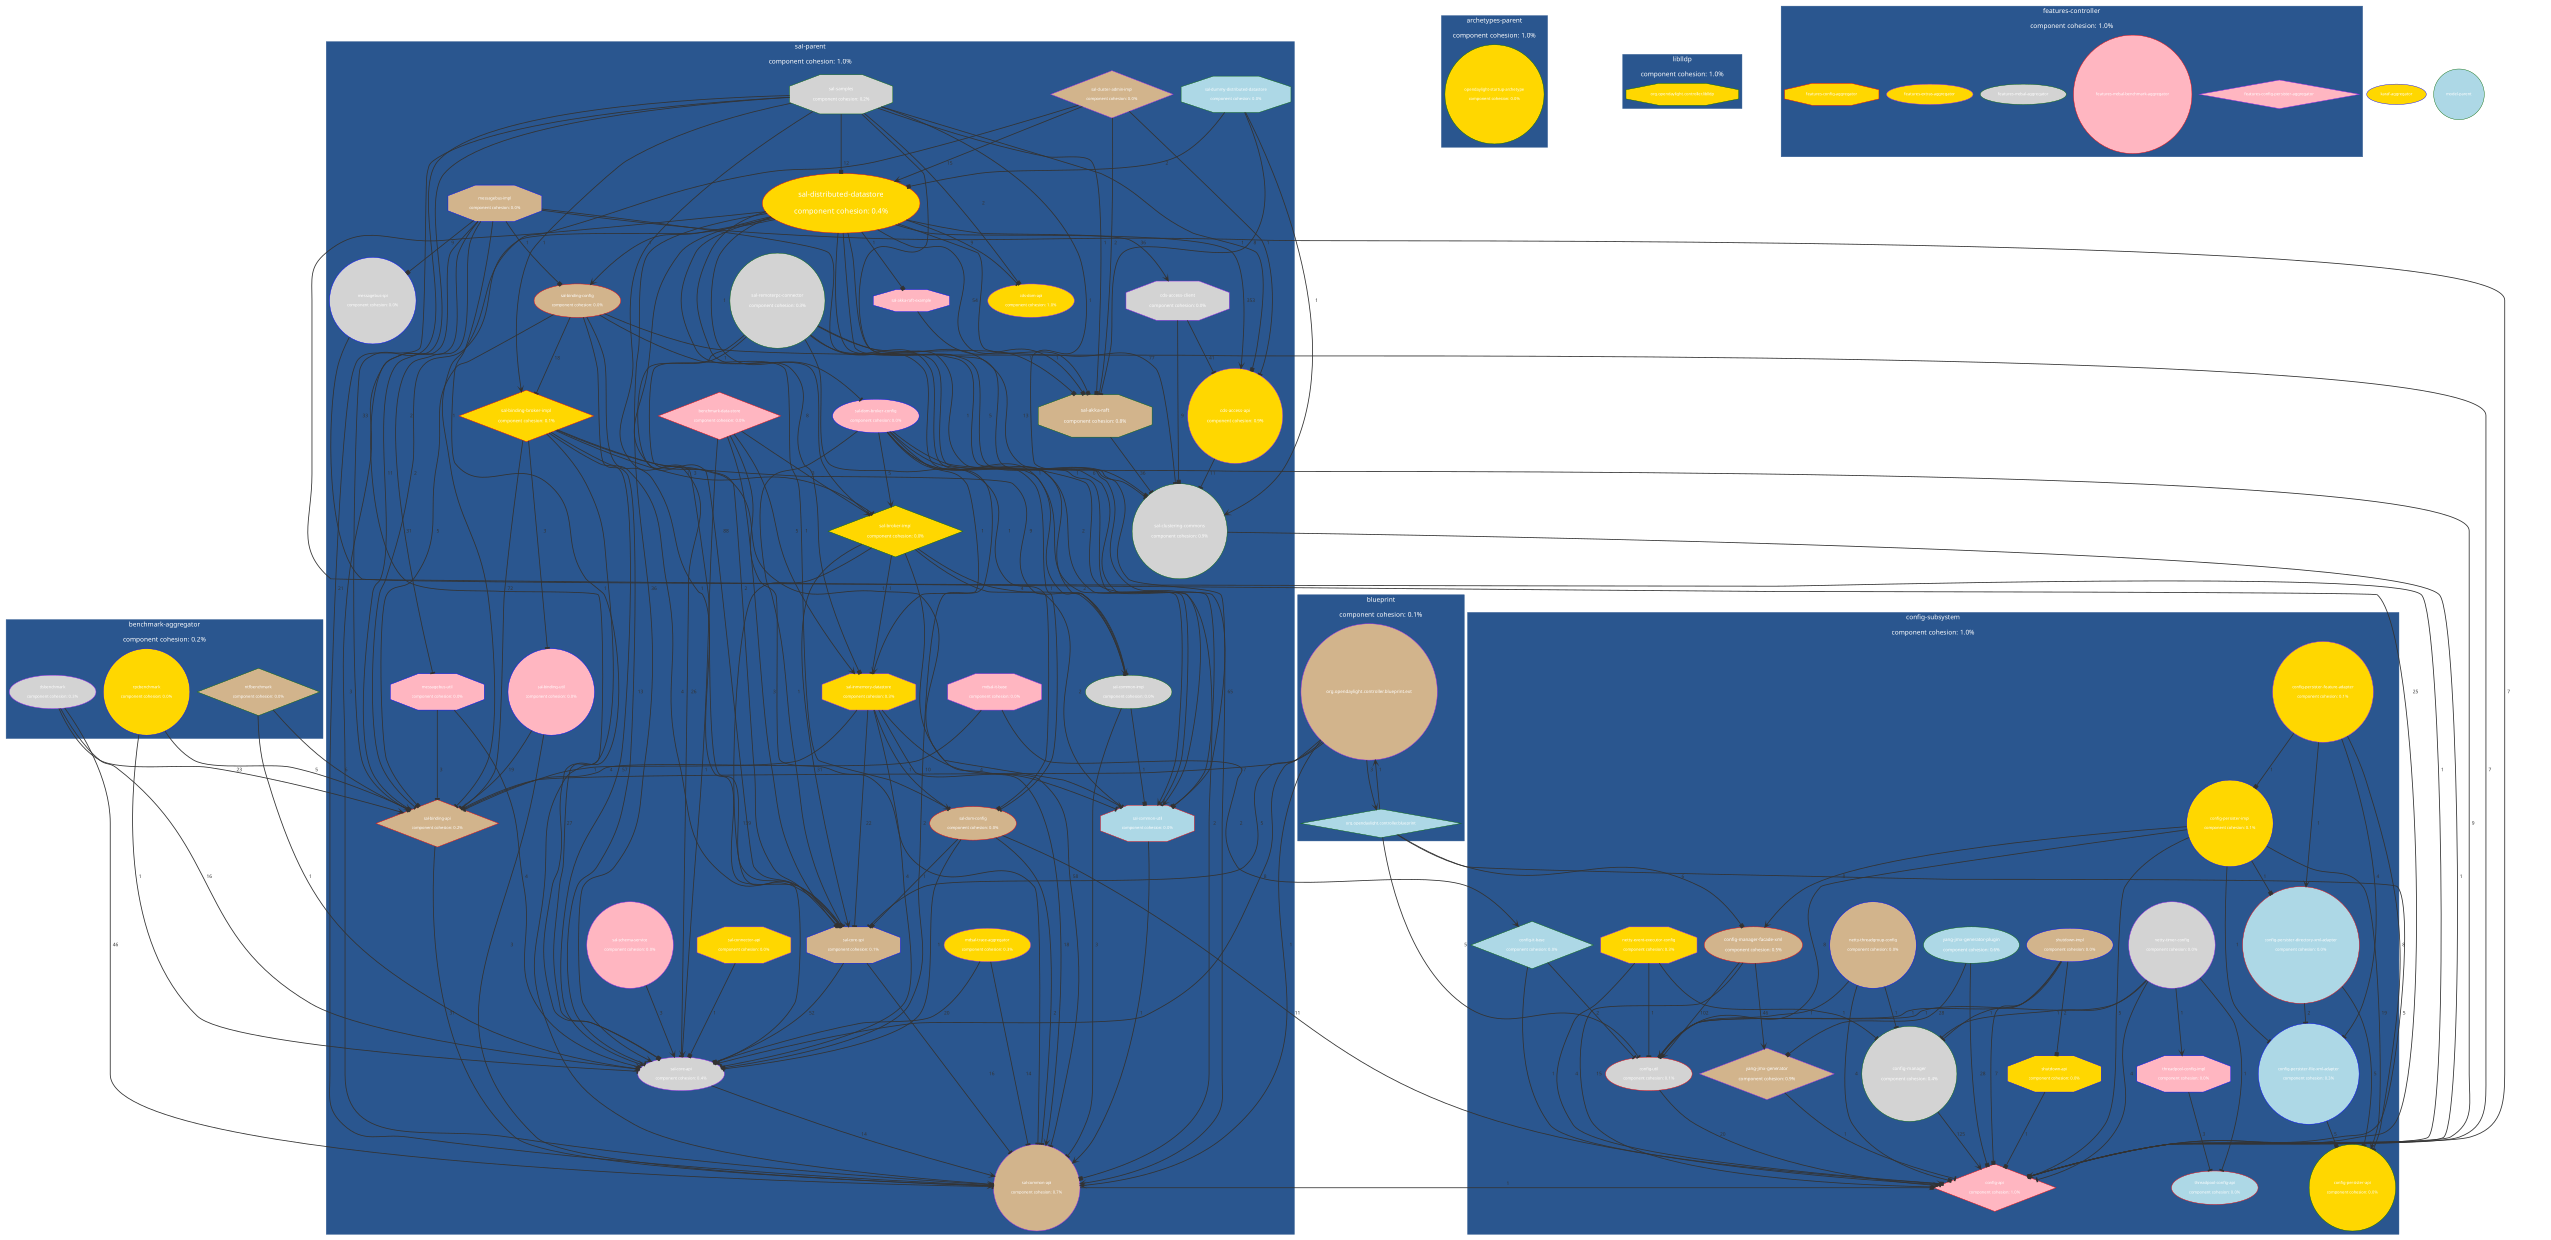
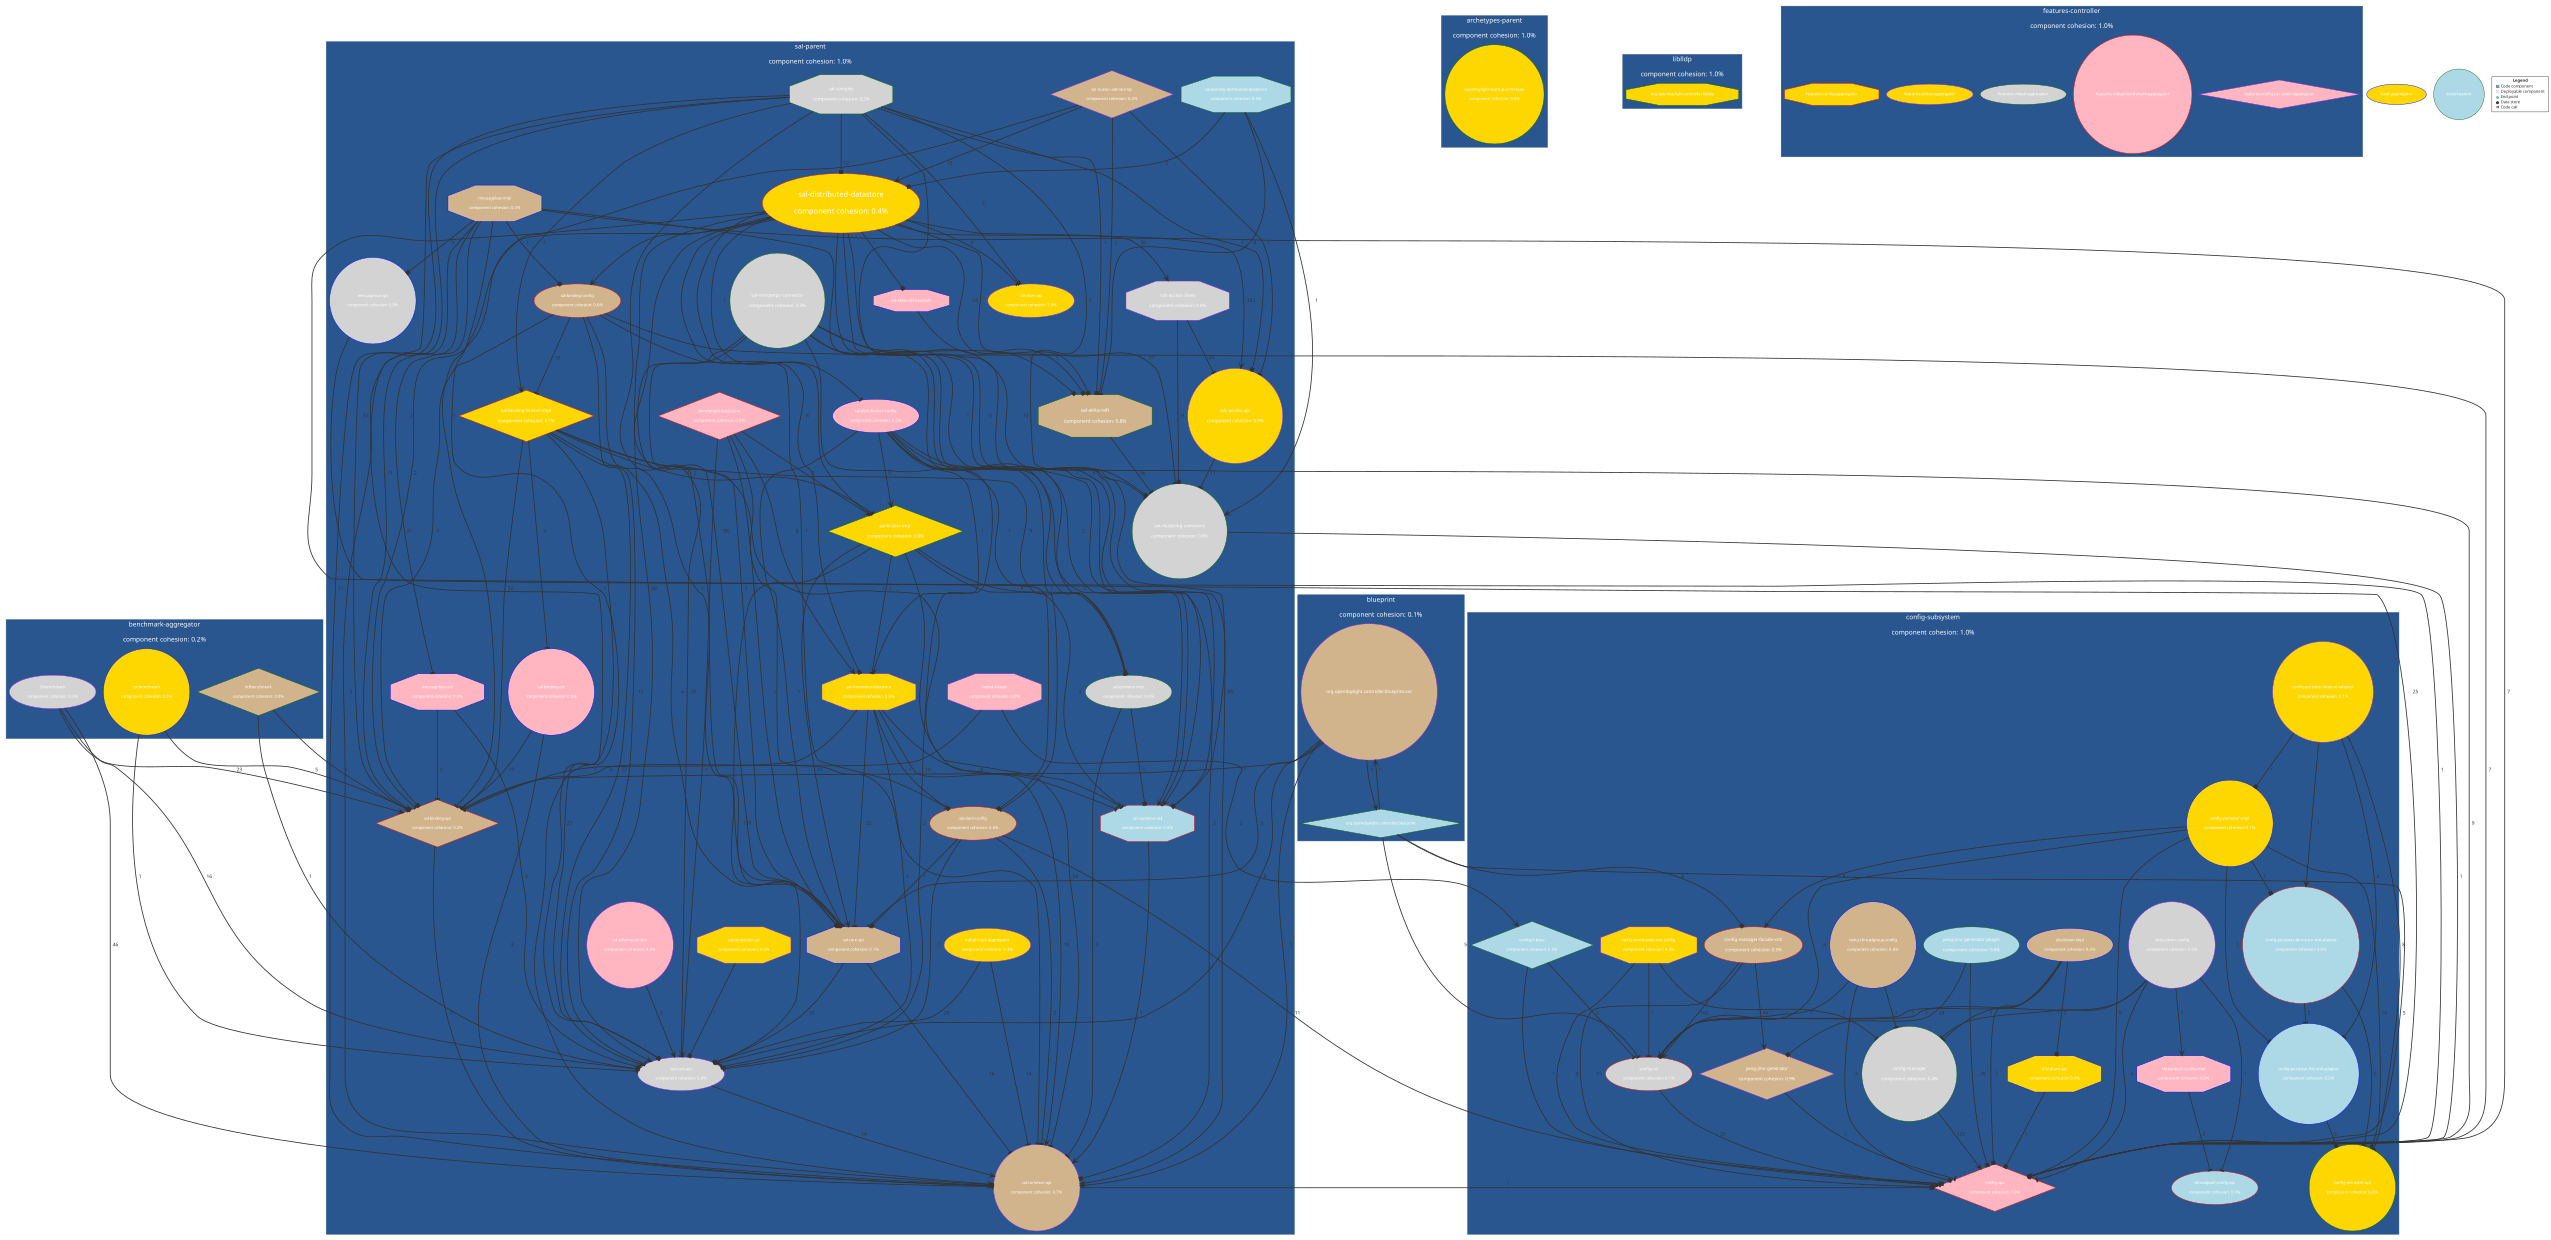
node "Legend": added
